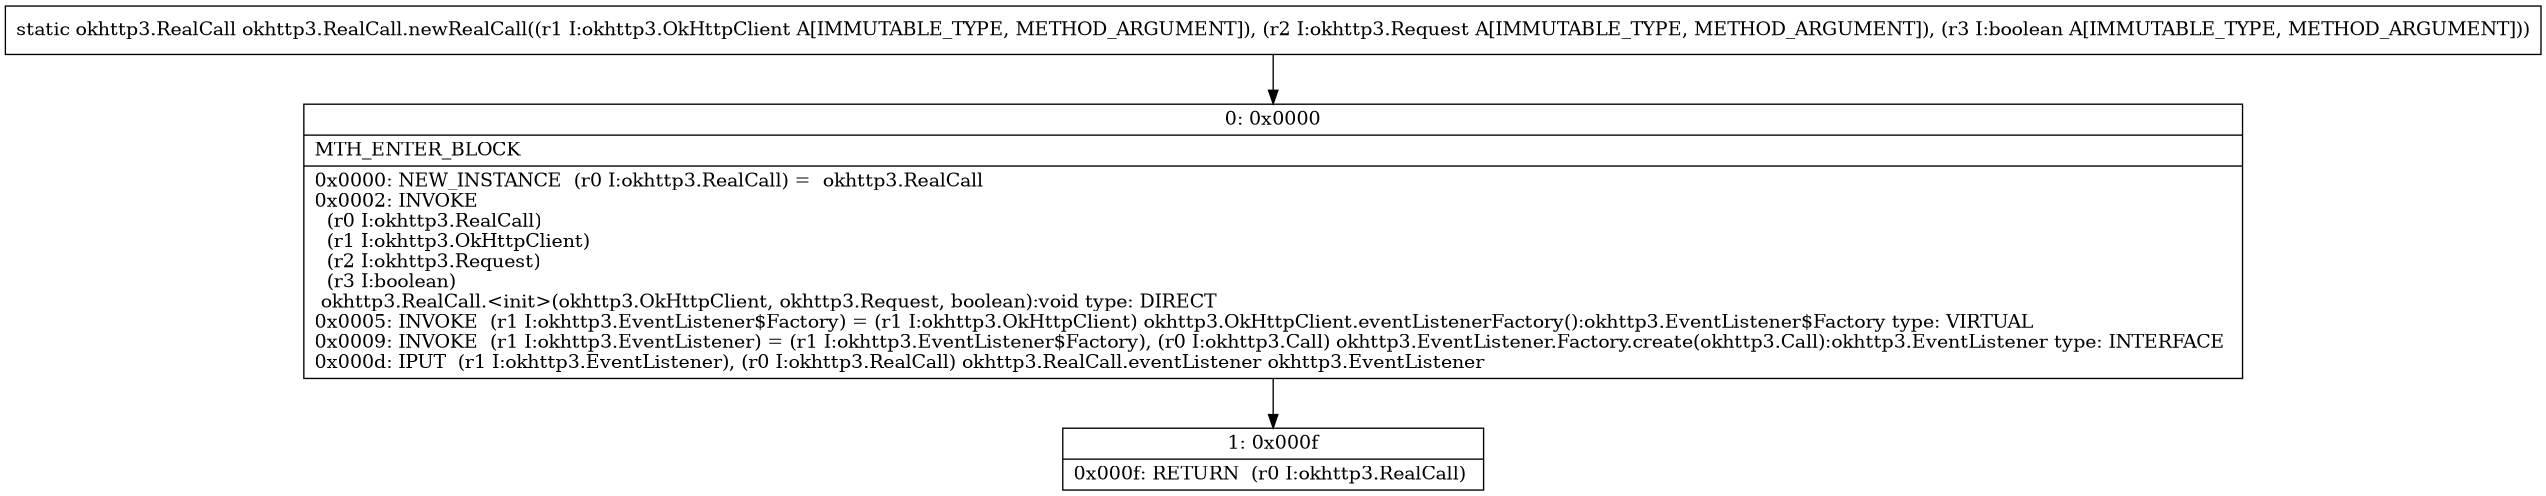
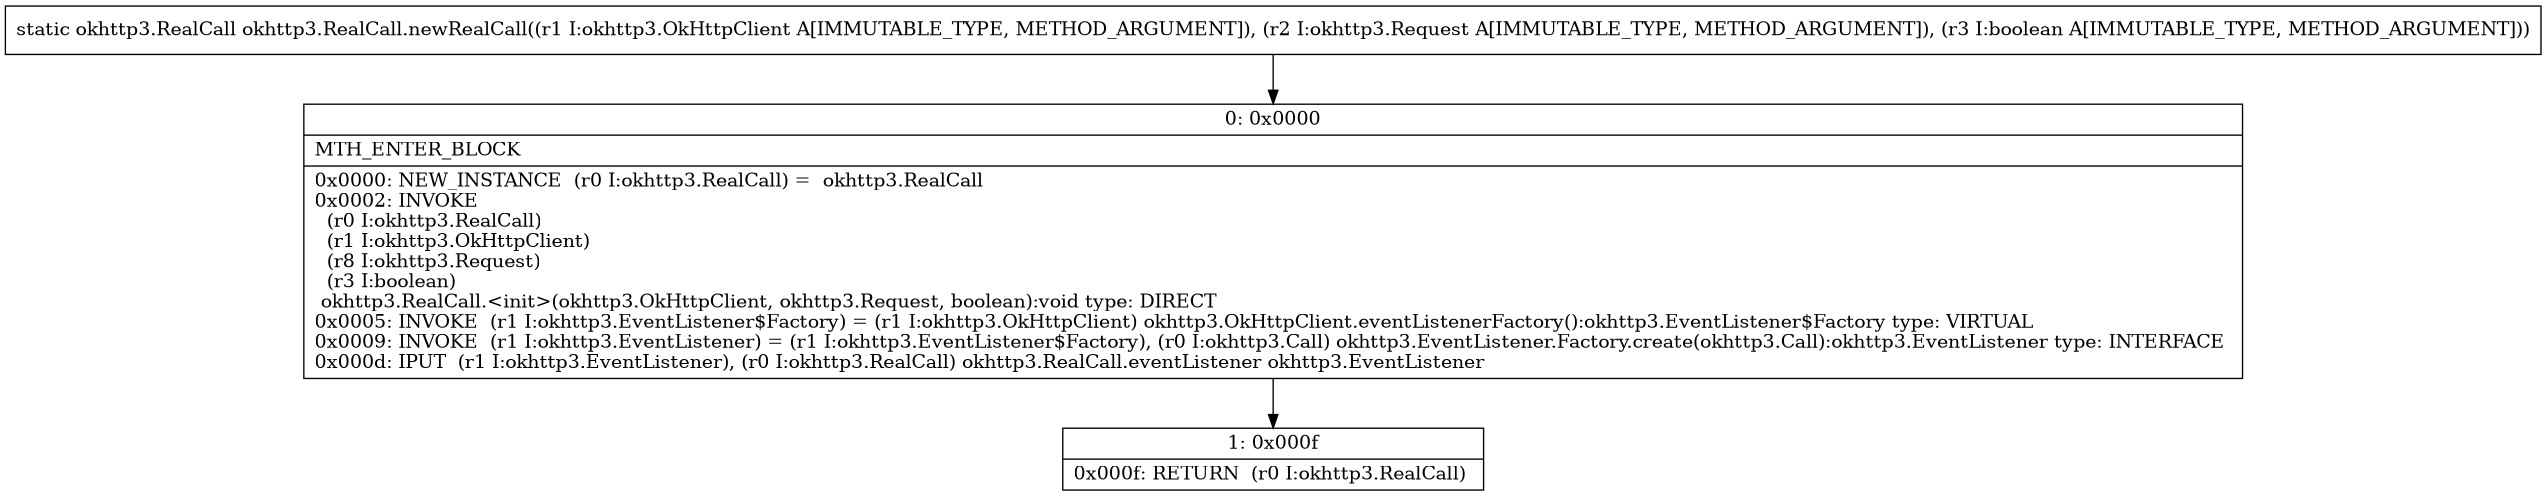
node "0: 0x0000": text "(r2 I:okhttp3.Request)" -> "(r8 I:okhttp3.Request)"
